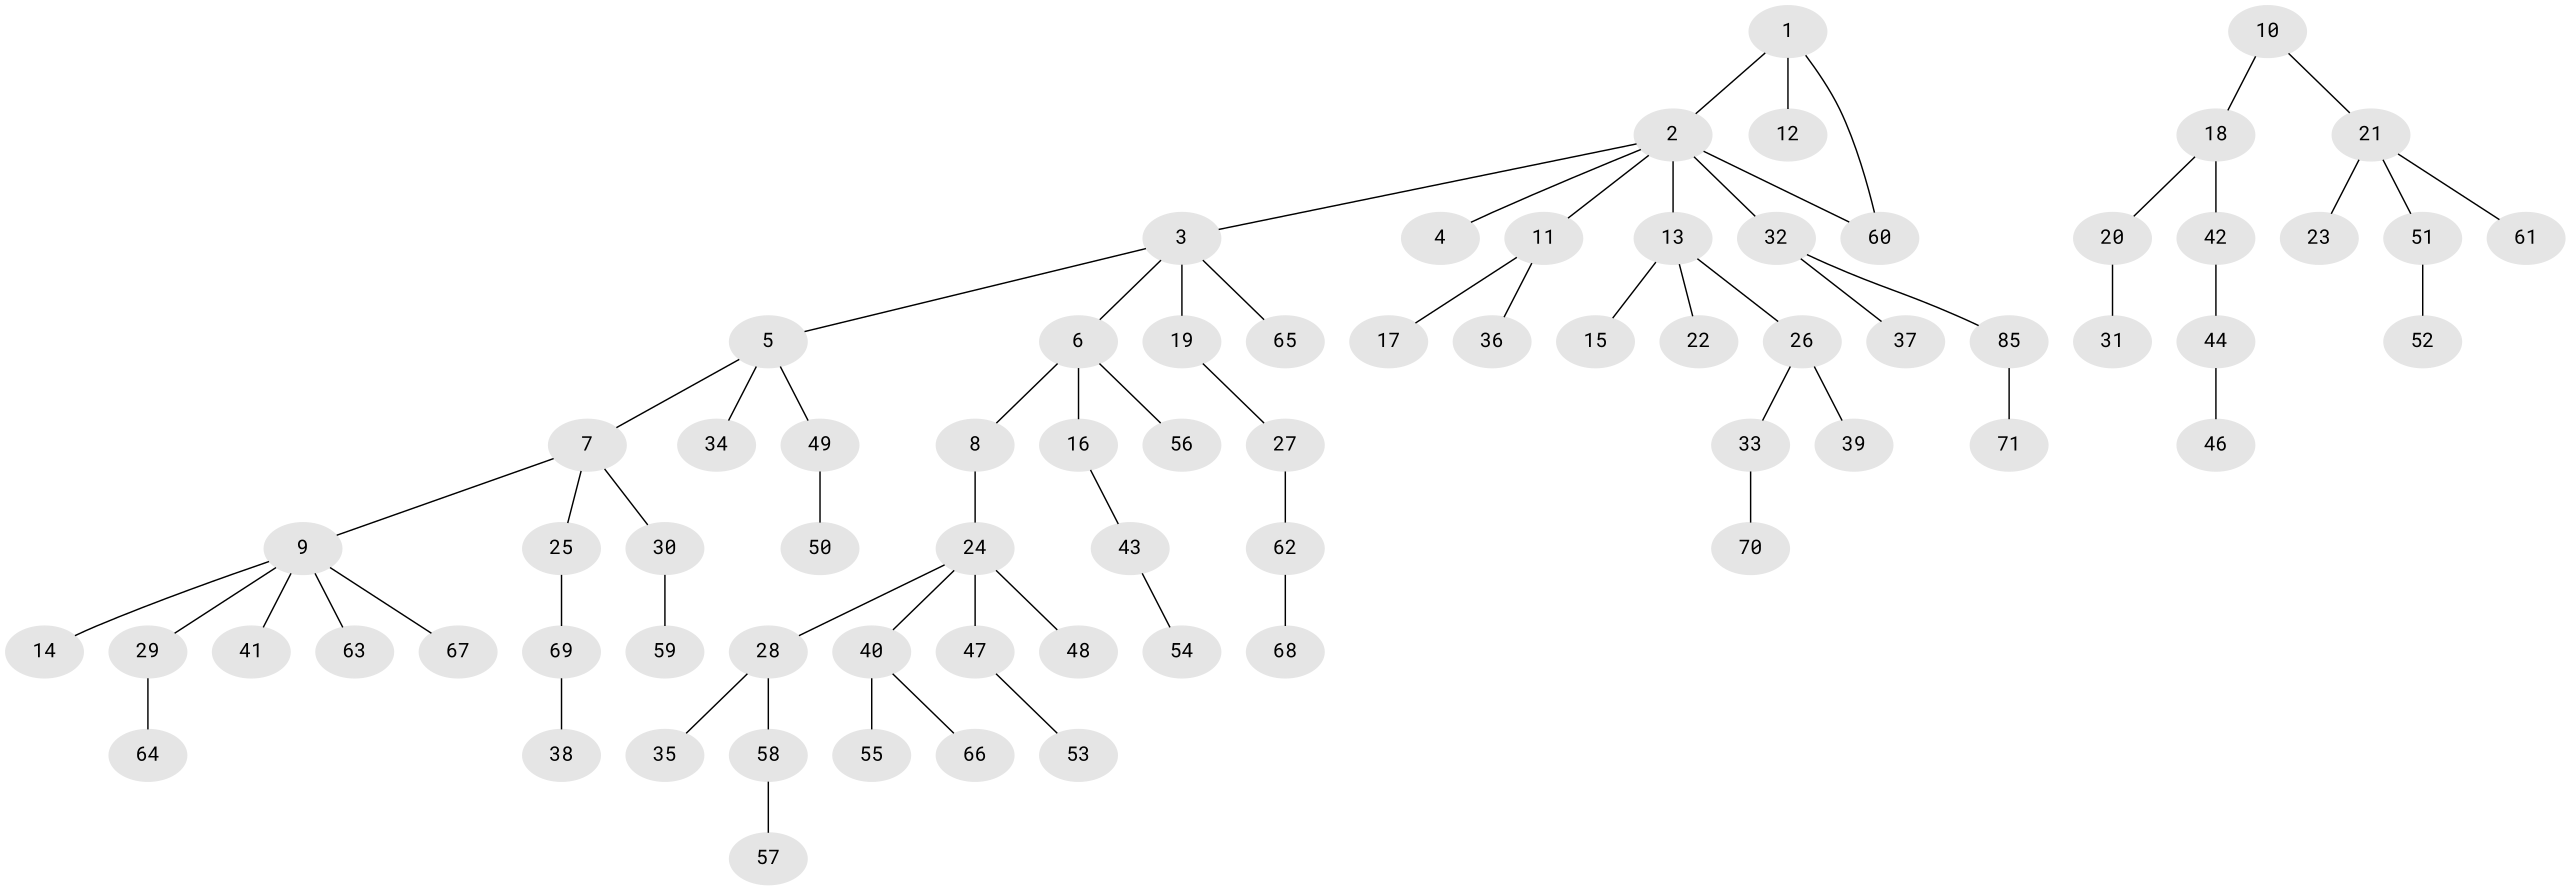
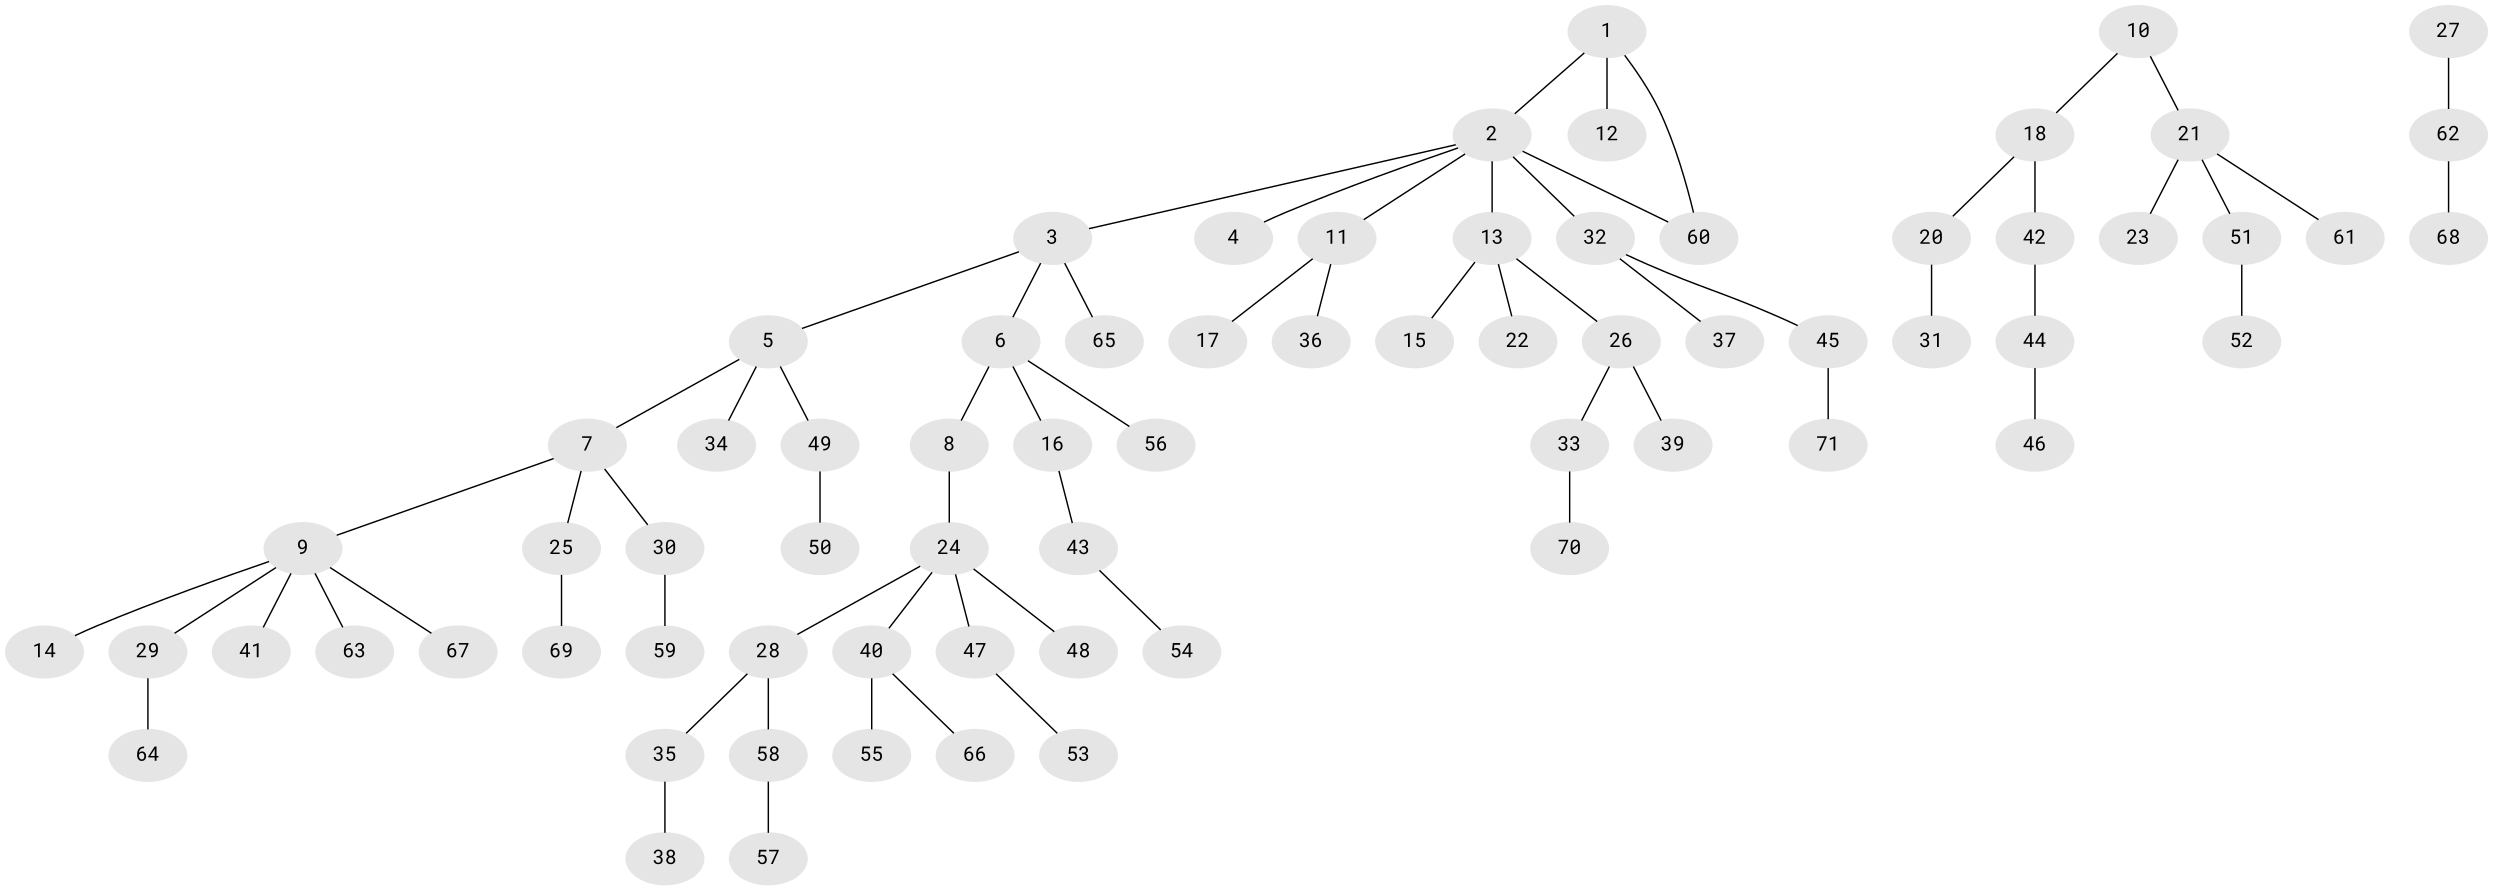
node "19": removed
node "85": label "85" -> "45"
edge "69" -- "38": now "35" -- "38"
